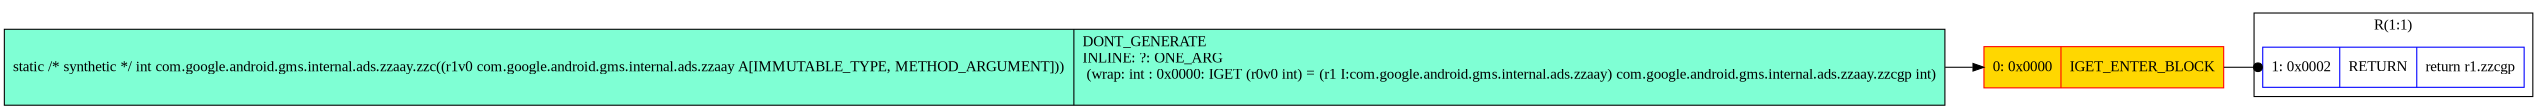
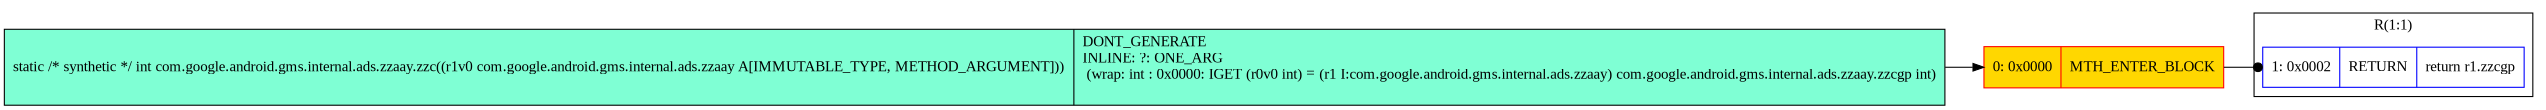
node "0: 0x0000": text "IGET_ENTER_BLOCK" -> "MTH_ENTER_BLOCK"
